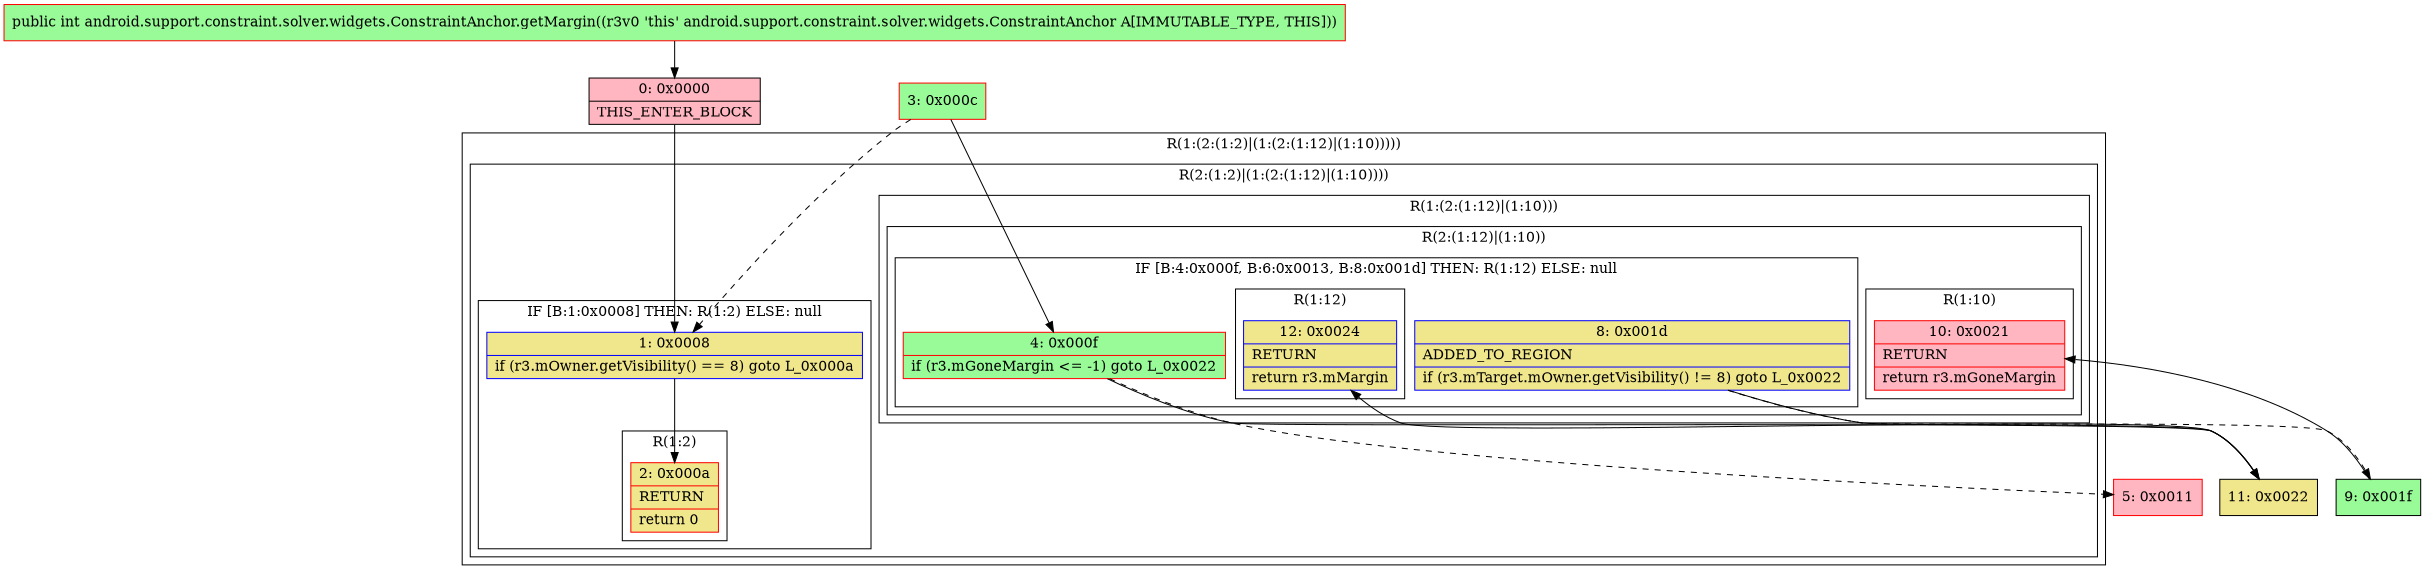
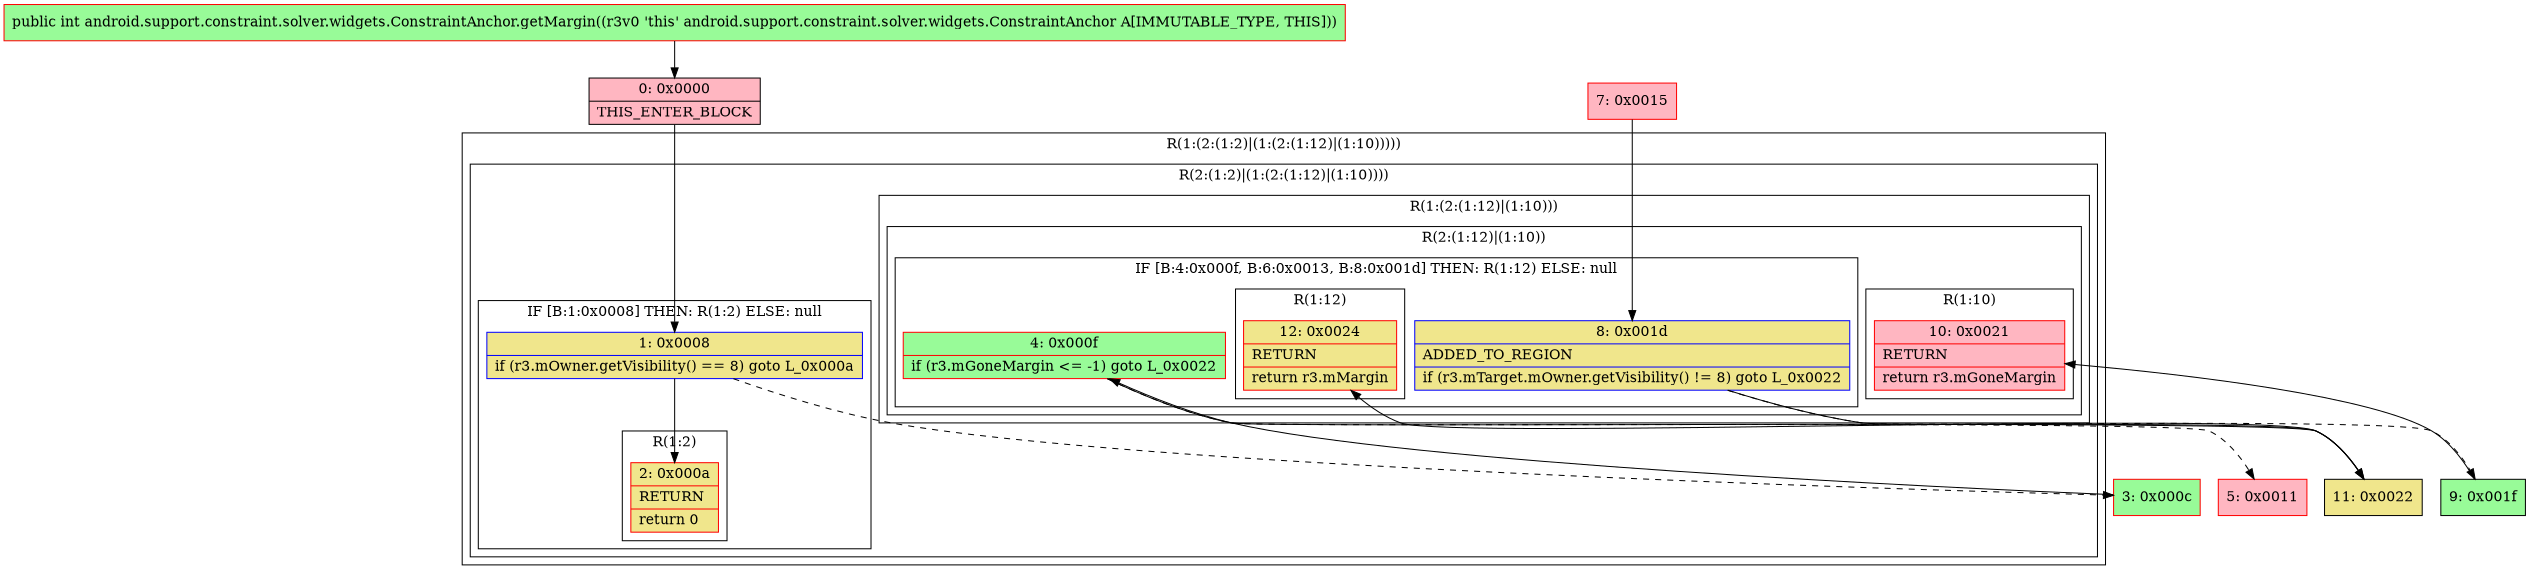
node "7: 0x0015": added
edge "3: 0x000c" -> "1: 0x0008": reversed
node "12: 0x0024": color blue -> red
